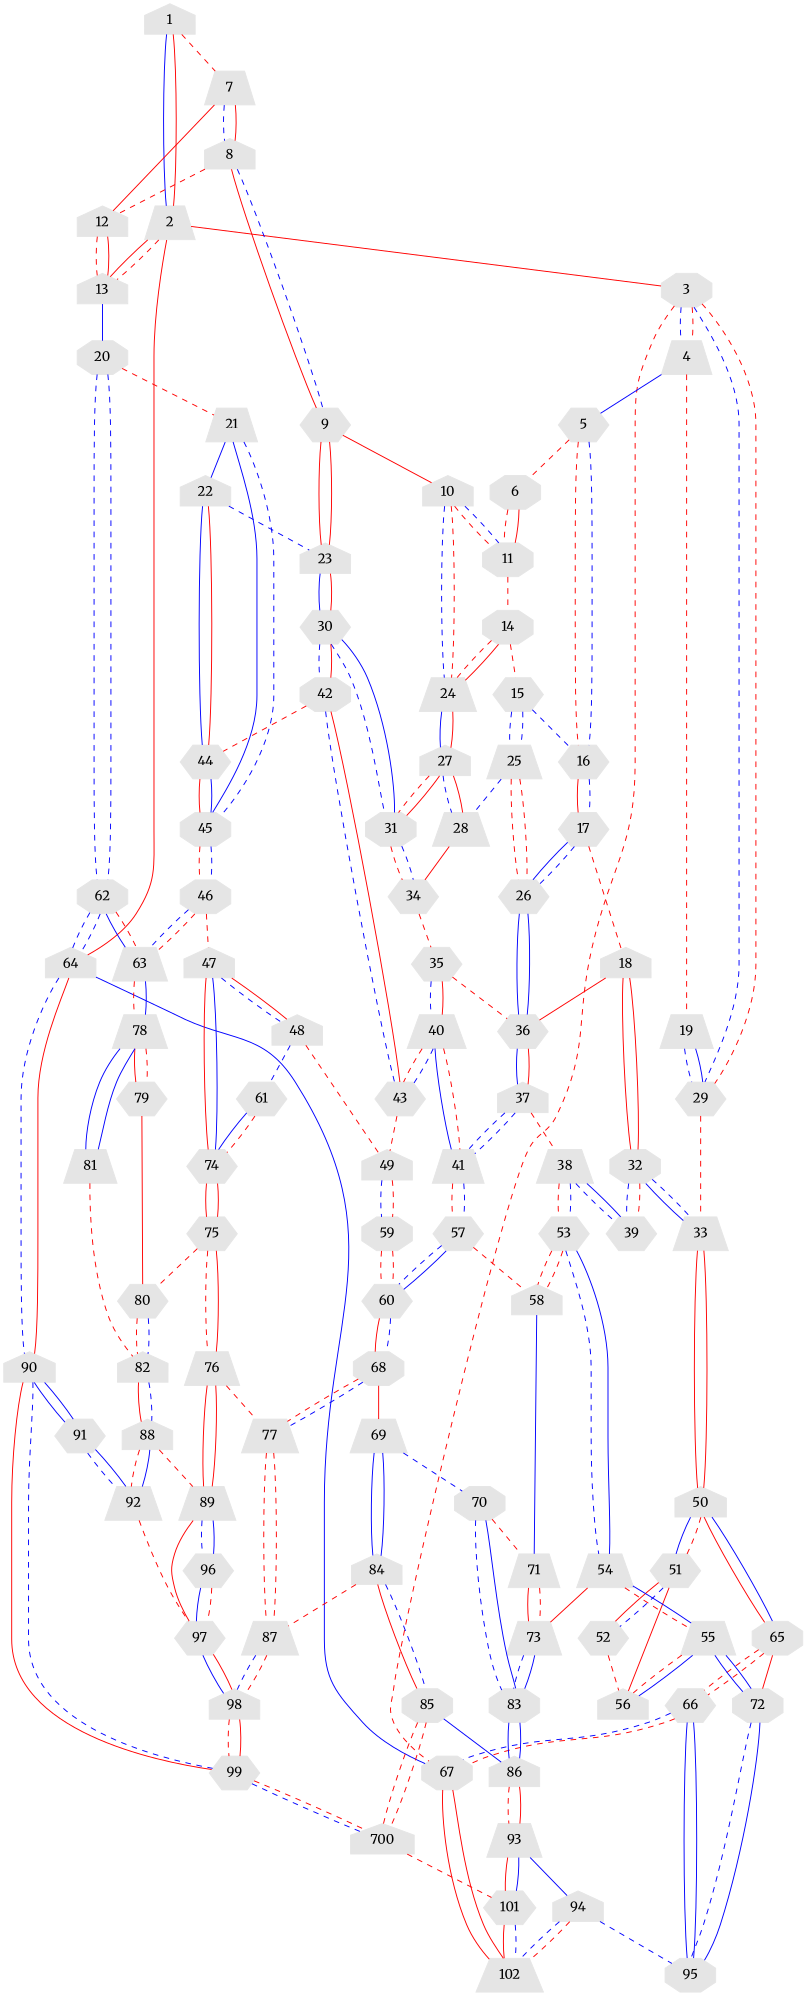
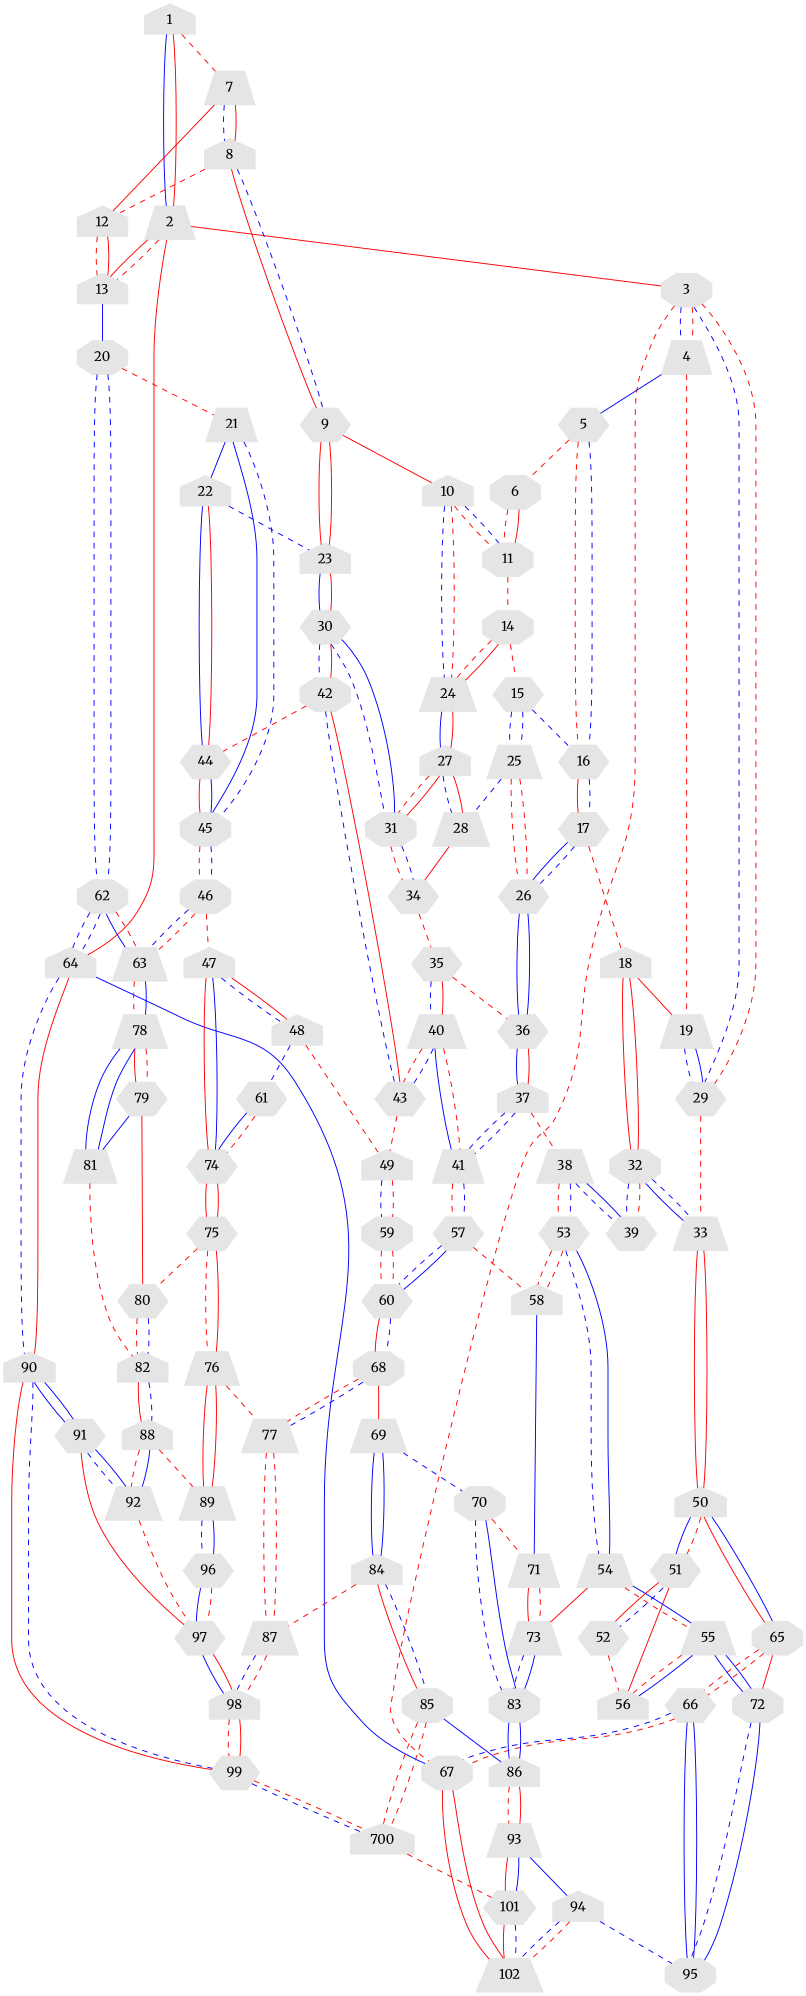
edge "18" -- "36": now "18" -- "19"
edge "79" -- "81": added
edge "89" -- "97": now "91" -- "97"
